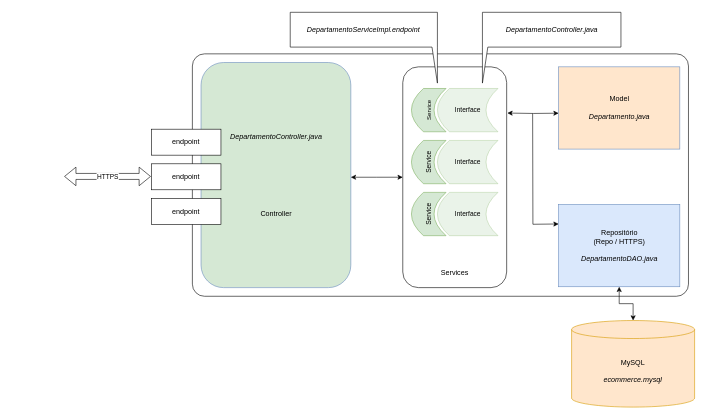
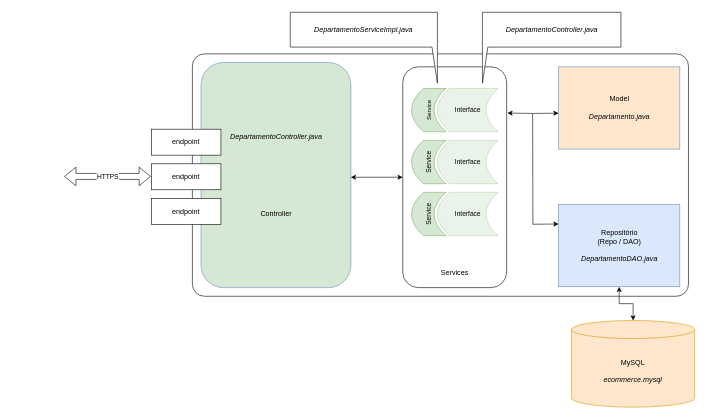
node "DepartamentoServiceImpl.endpoint": label "DepartamentoServiceImpl.endpoint" -> "DepartamentoServiceImpl.java"
node "Repositório (Repo / HTTPS) DepartamentoDAO.java": label "Repositório (Repo / HTTPS) DepartamentoDAO.java" -> "Repositório (Repo / DAO) DepartamentoDAO.java"
